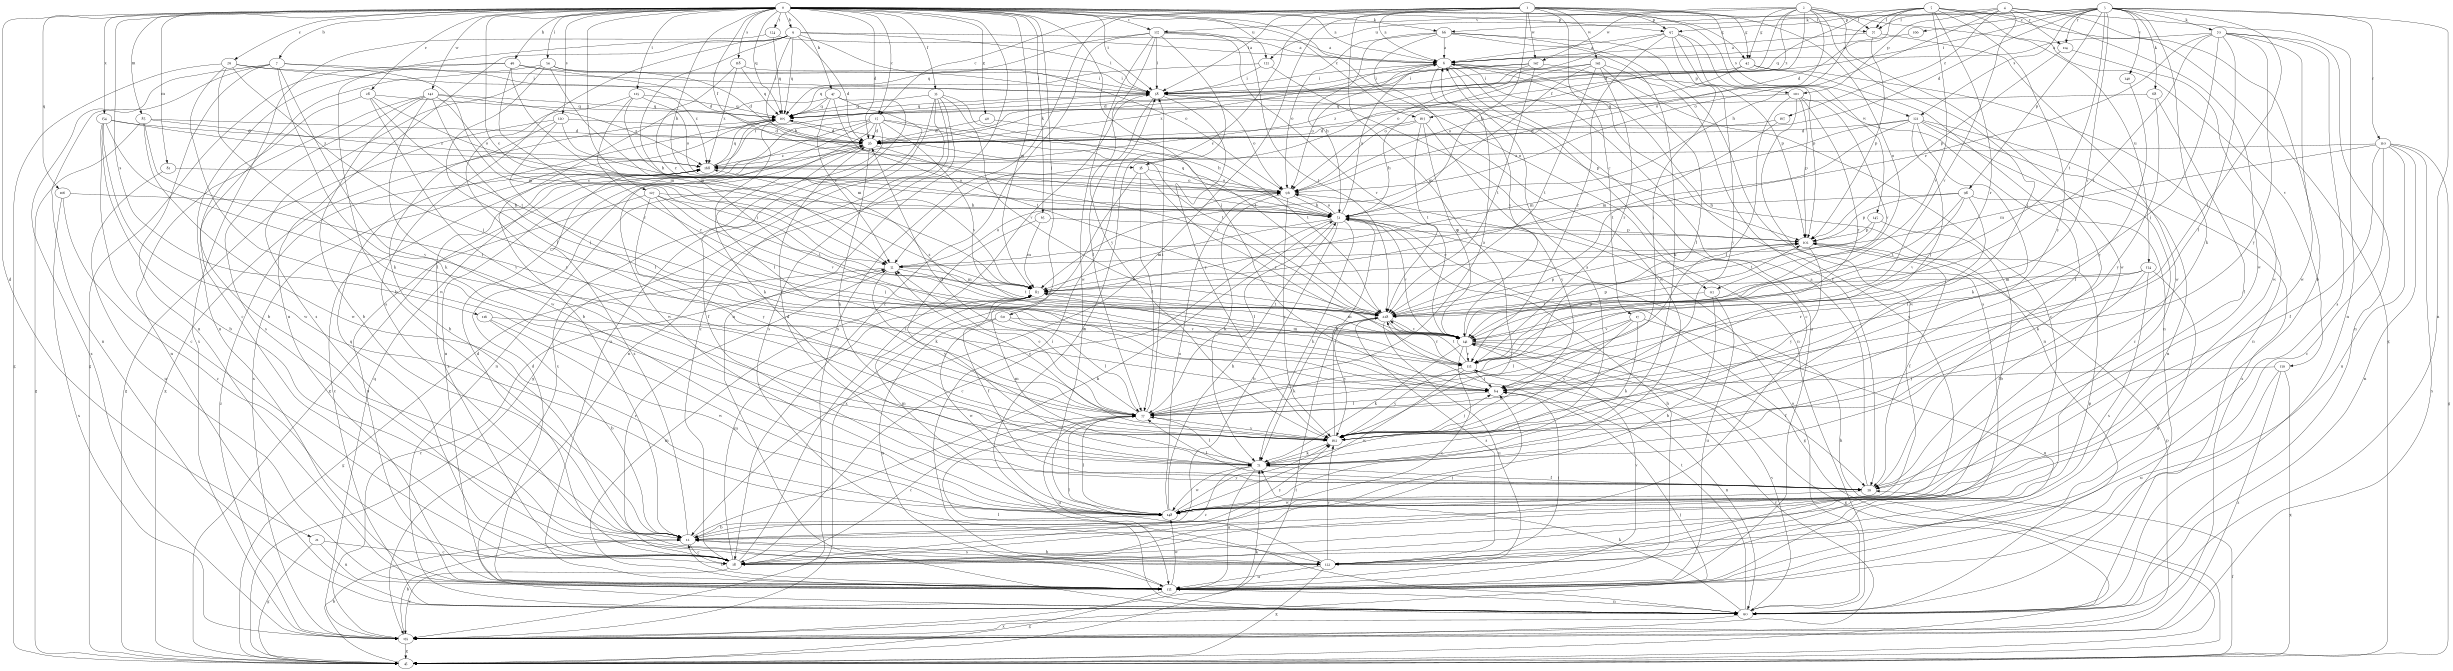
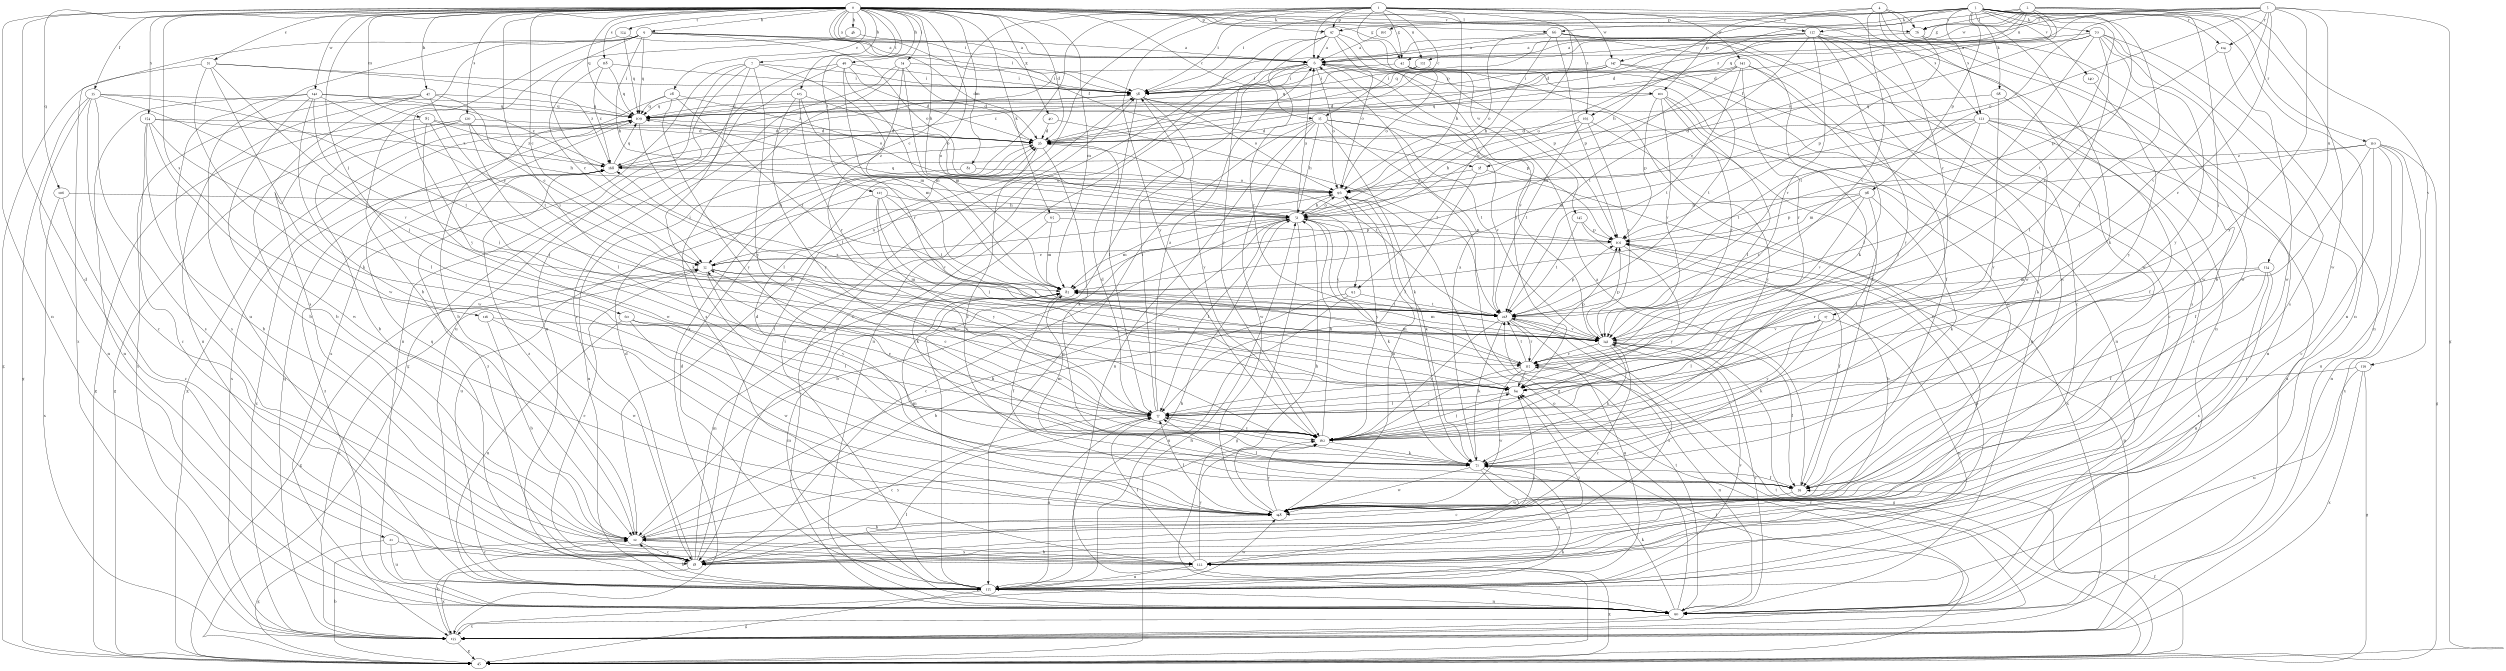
node "46": added
node "167": removed
edge "38" -> "115": removed, label "r"
